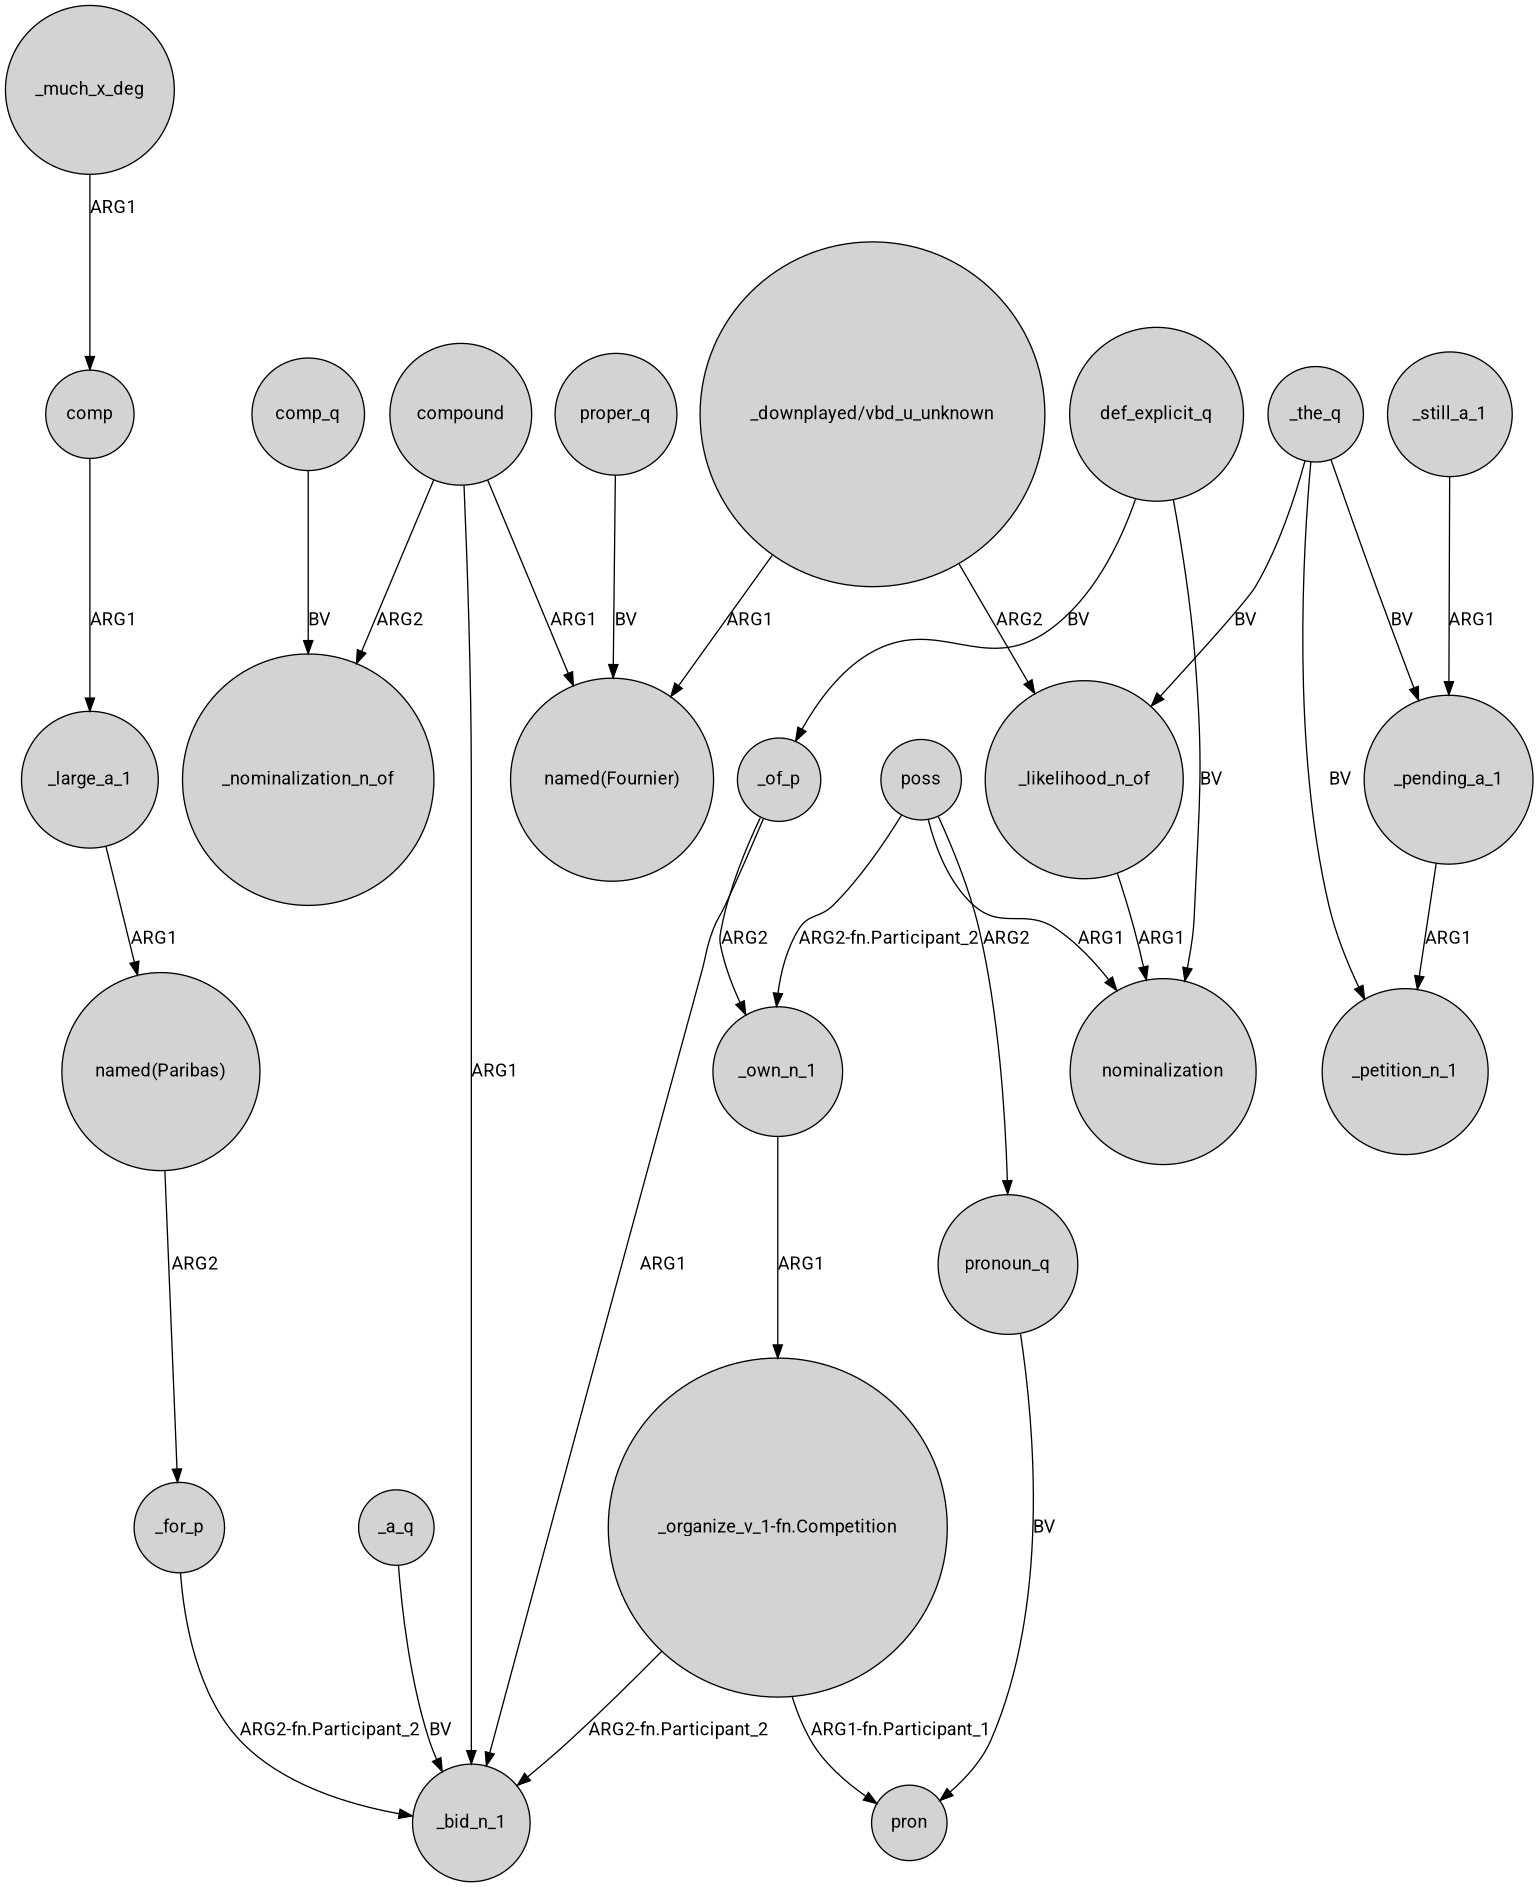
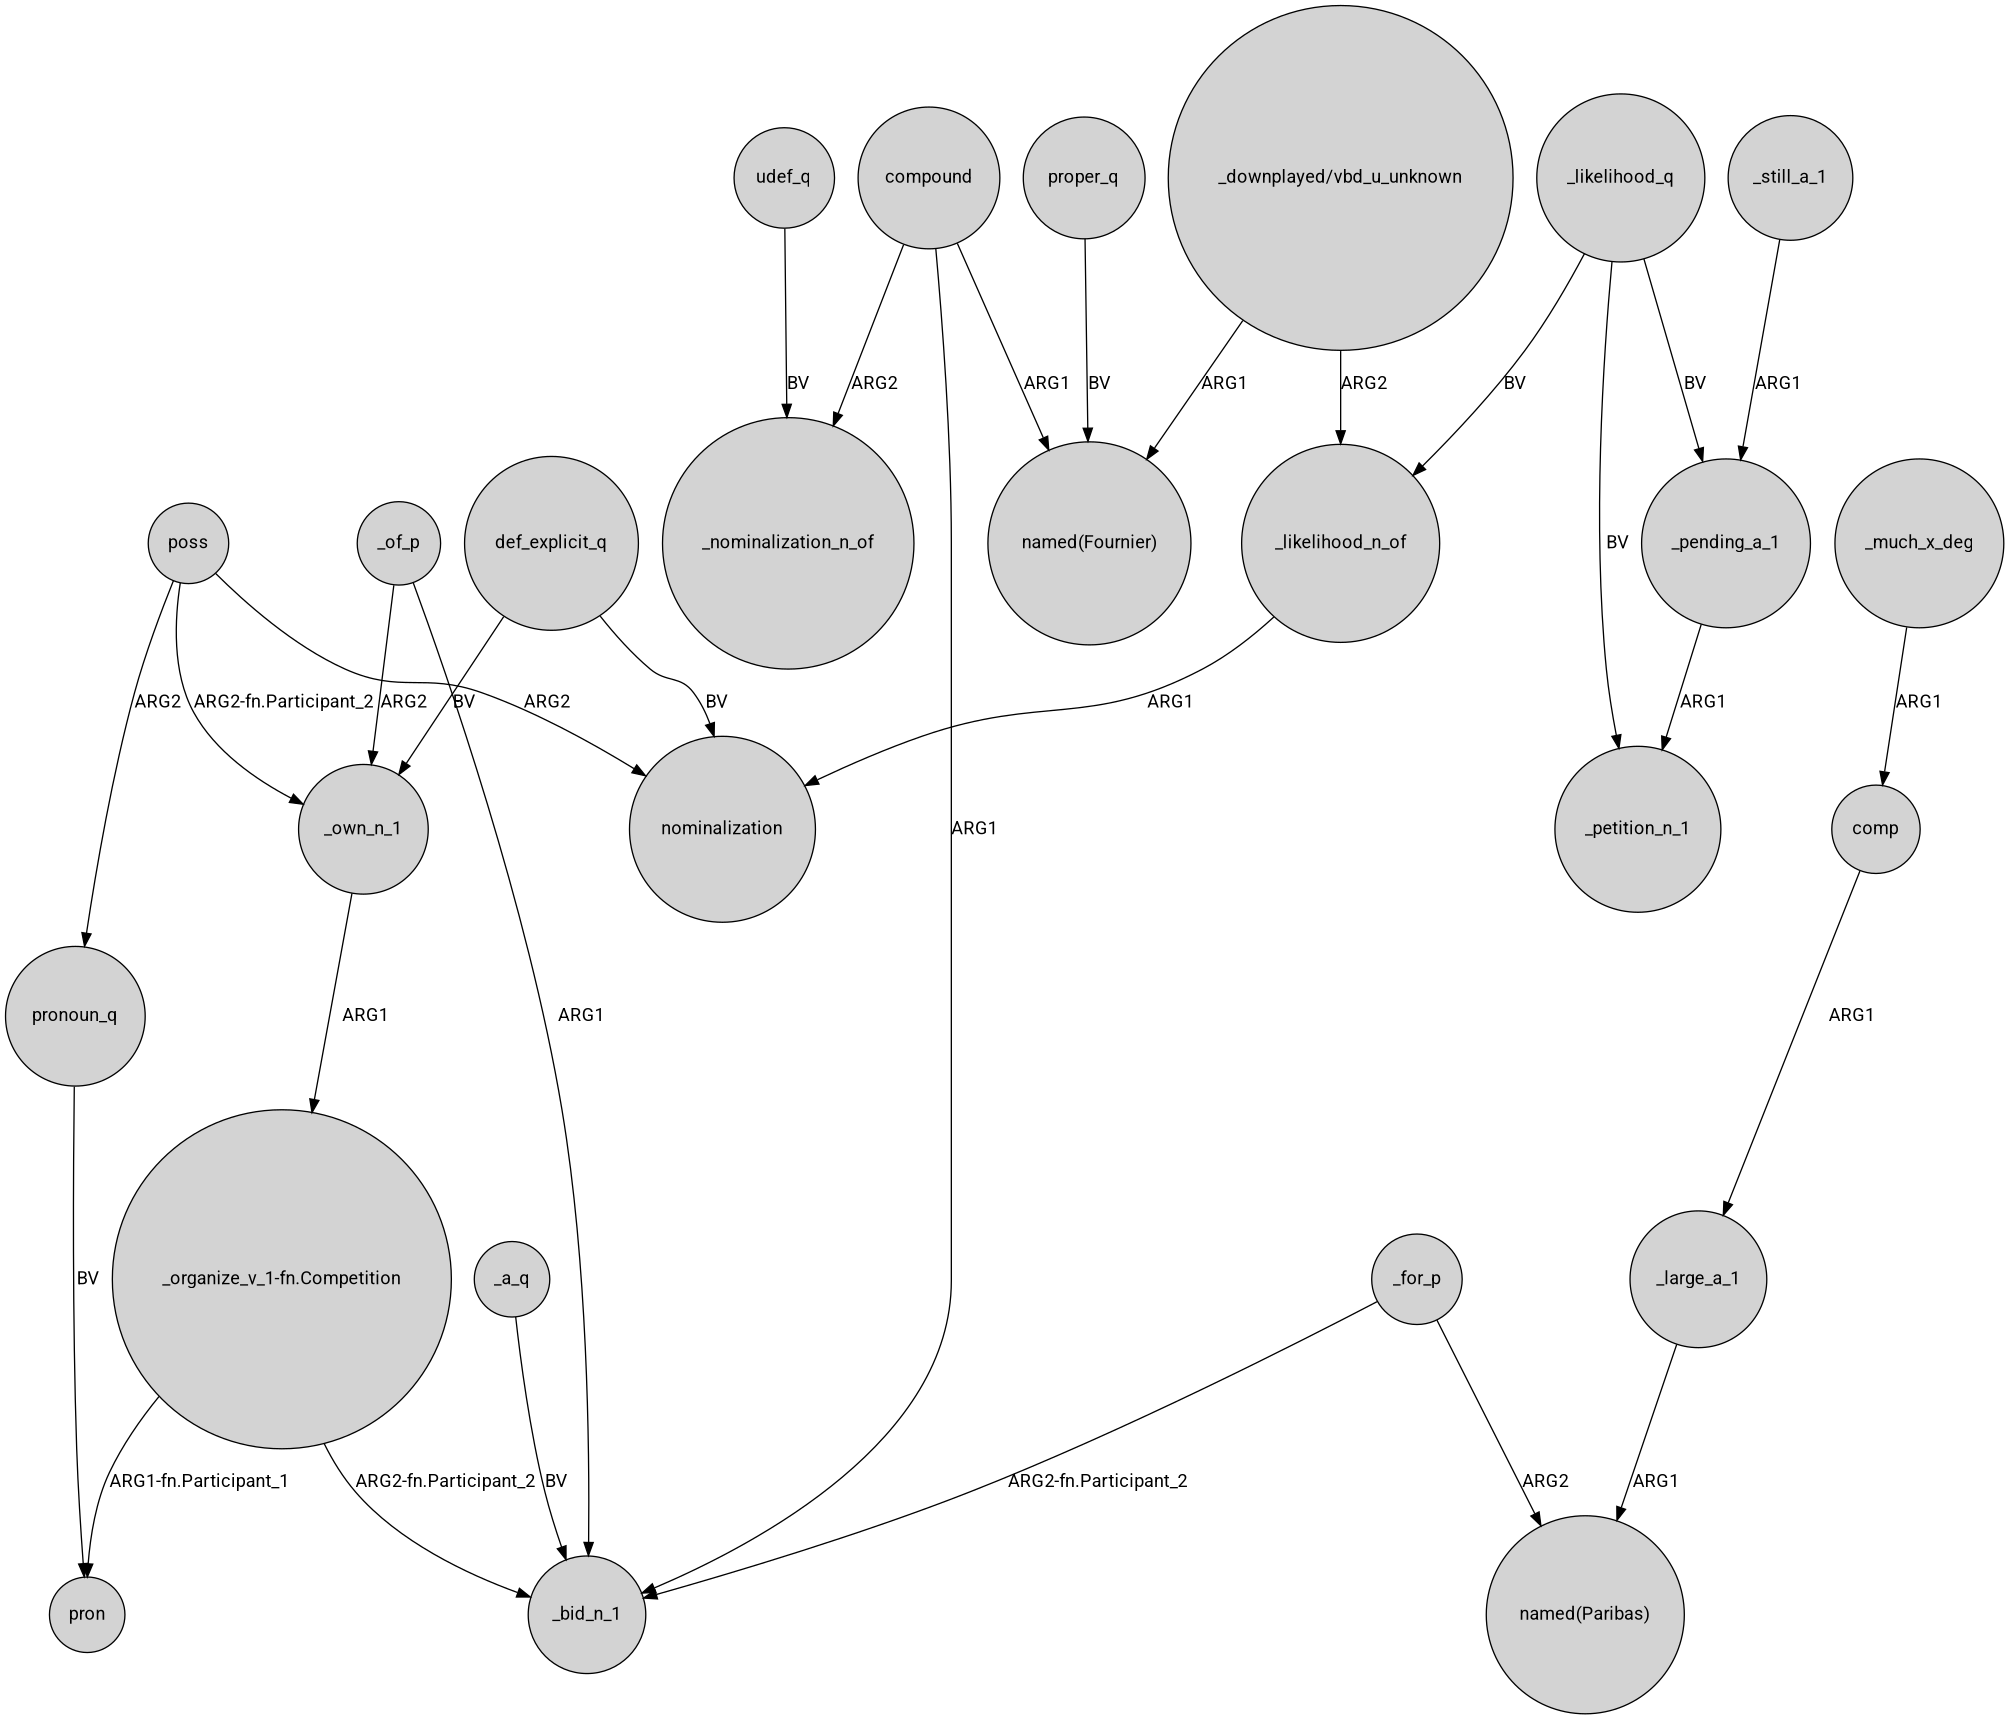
node "comp_q": label "comp_q" -> "udef_q"
node "_the_q": label "_the_q" -> "_likelihood_q"
edge "def_explicit_q" -> "_of_p": now "def_explicit_q" -> "_own_n_1"
edge "poss" -> "nominalization": label "ARG1" -> "ARG2"
edge "named(Paribas)" -> "_for_p": reversed
